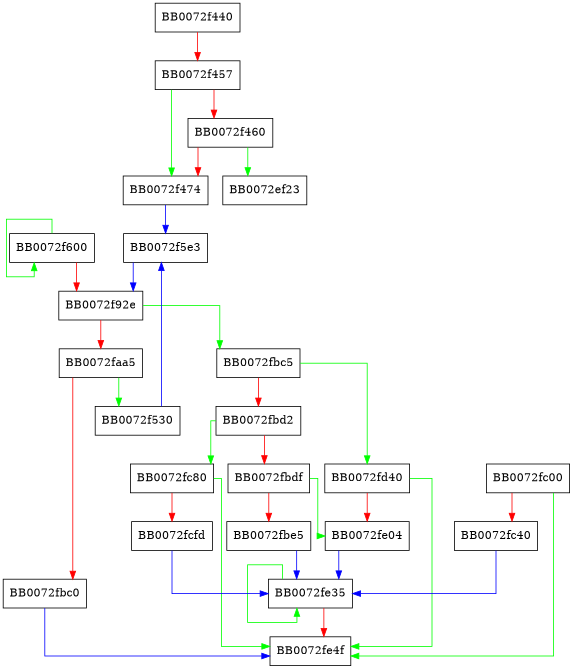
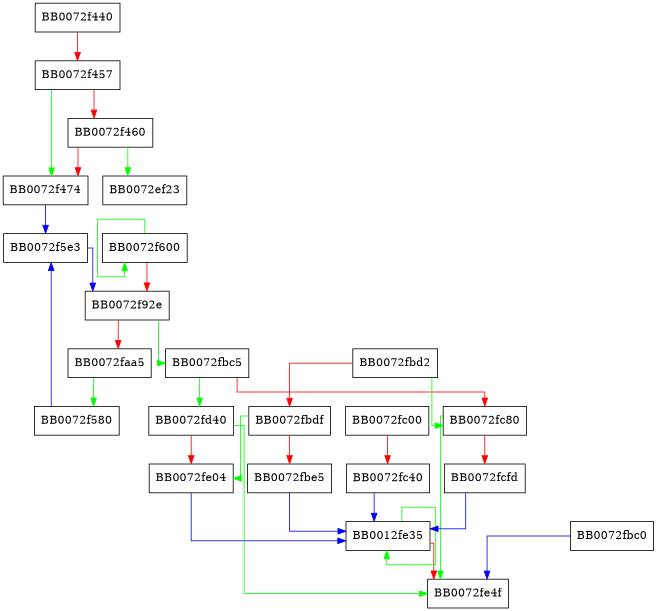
edge "BB0072fbc5" -> "BB0072fbd2": now "BB0072fbc5" -> "BB0072fc80"
node "BB0072f530": label "BB0072f530" -> "BB0072f580"
edge "BB0072faa5" -> "BB0072fbc0": removed
node "BB0072fe35": label "BB0072fe35" -> "BB0012fe35"
edge "BB0072fc00" -> "BB0072fe4f": removed
